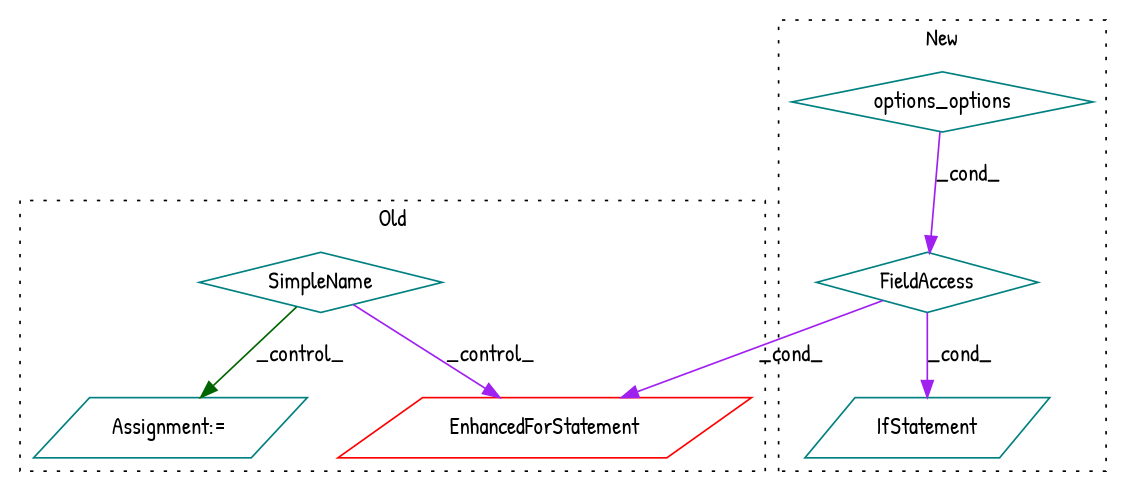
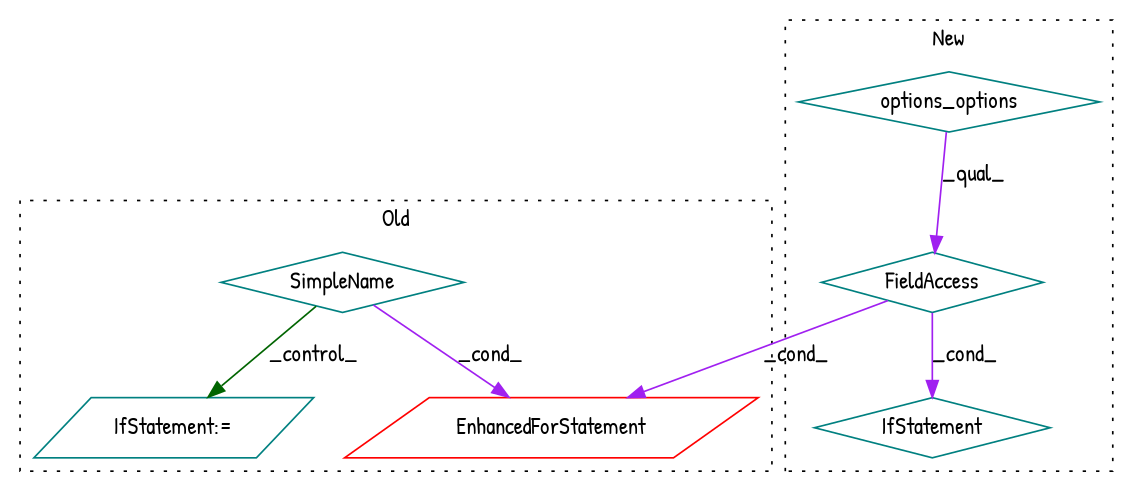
edge "options_options" -> "FieldAccess": label "_cond_" -> "_qual_"
edge "SimpleName" -> "EnhancedForStatement": label "_control_" -> "_cond_"
node "Assignment:=": label "Assignment:=" -> "IfStatement:="
node "IfStatement": shape parallelogram -> diamond
